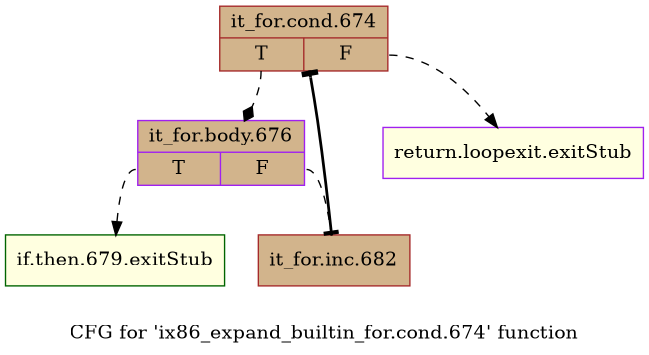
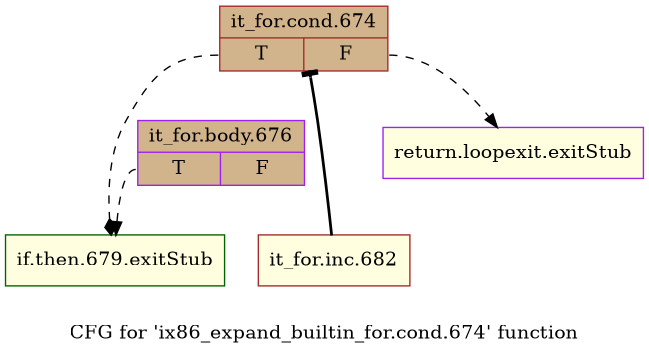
edge "it_for.cond.674" -> "it_for.body.676": now "it_for.cond.674" -> "if.then.679.exitStub"
edge "it_for.body.676" -> "it_for.inc.682": removed
node "it_for.inc.682": fillcolor tan -> lightyellow
